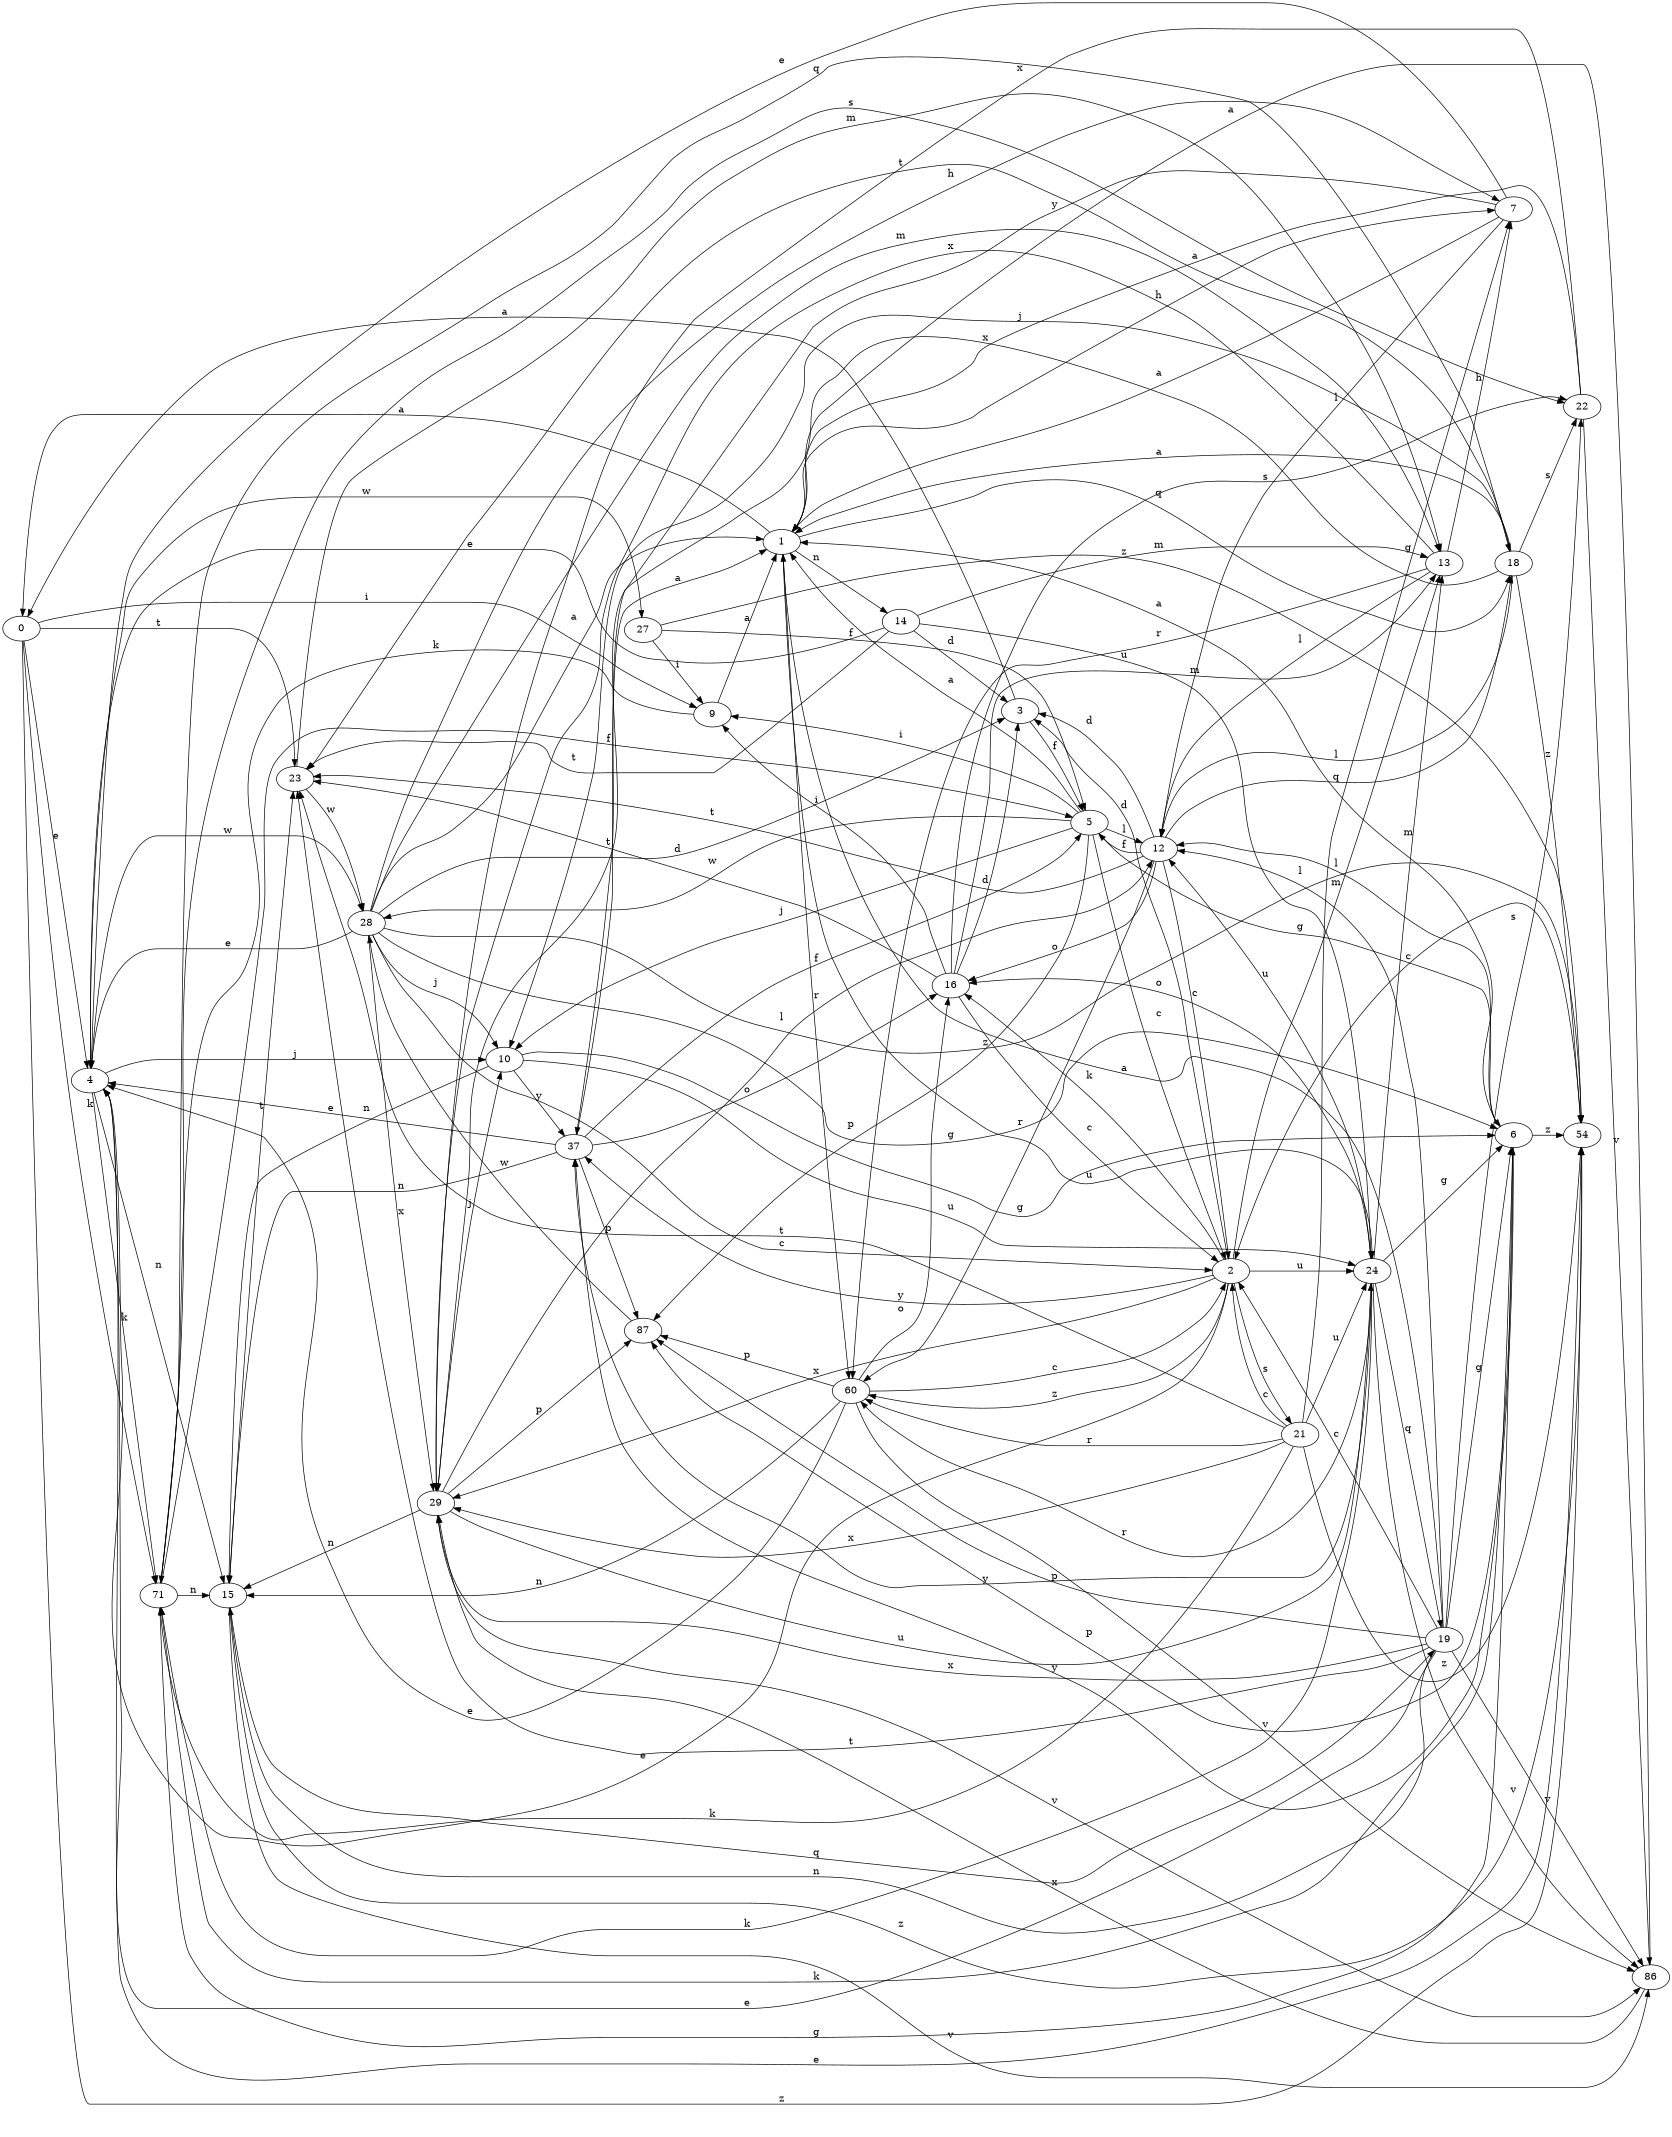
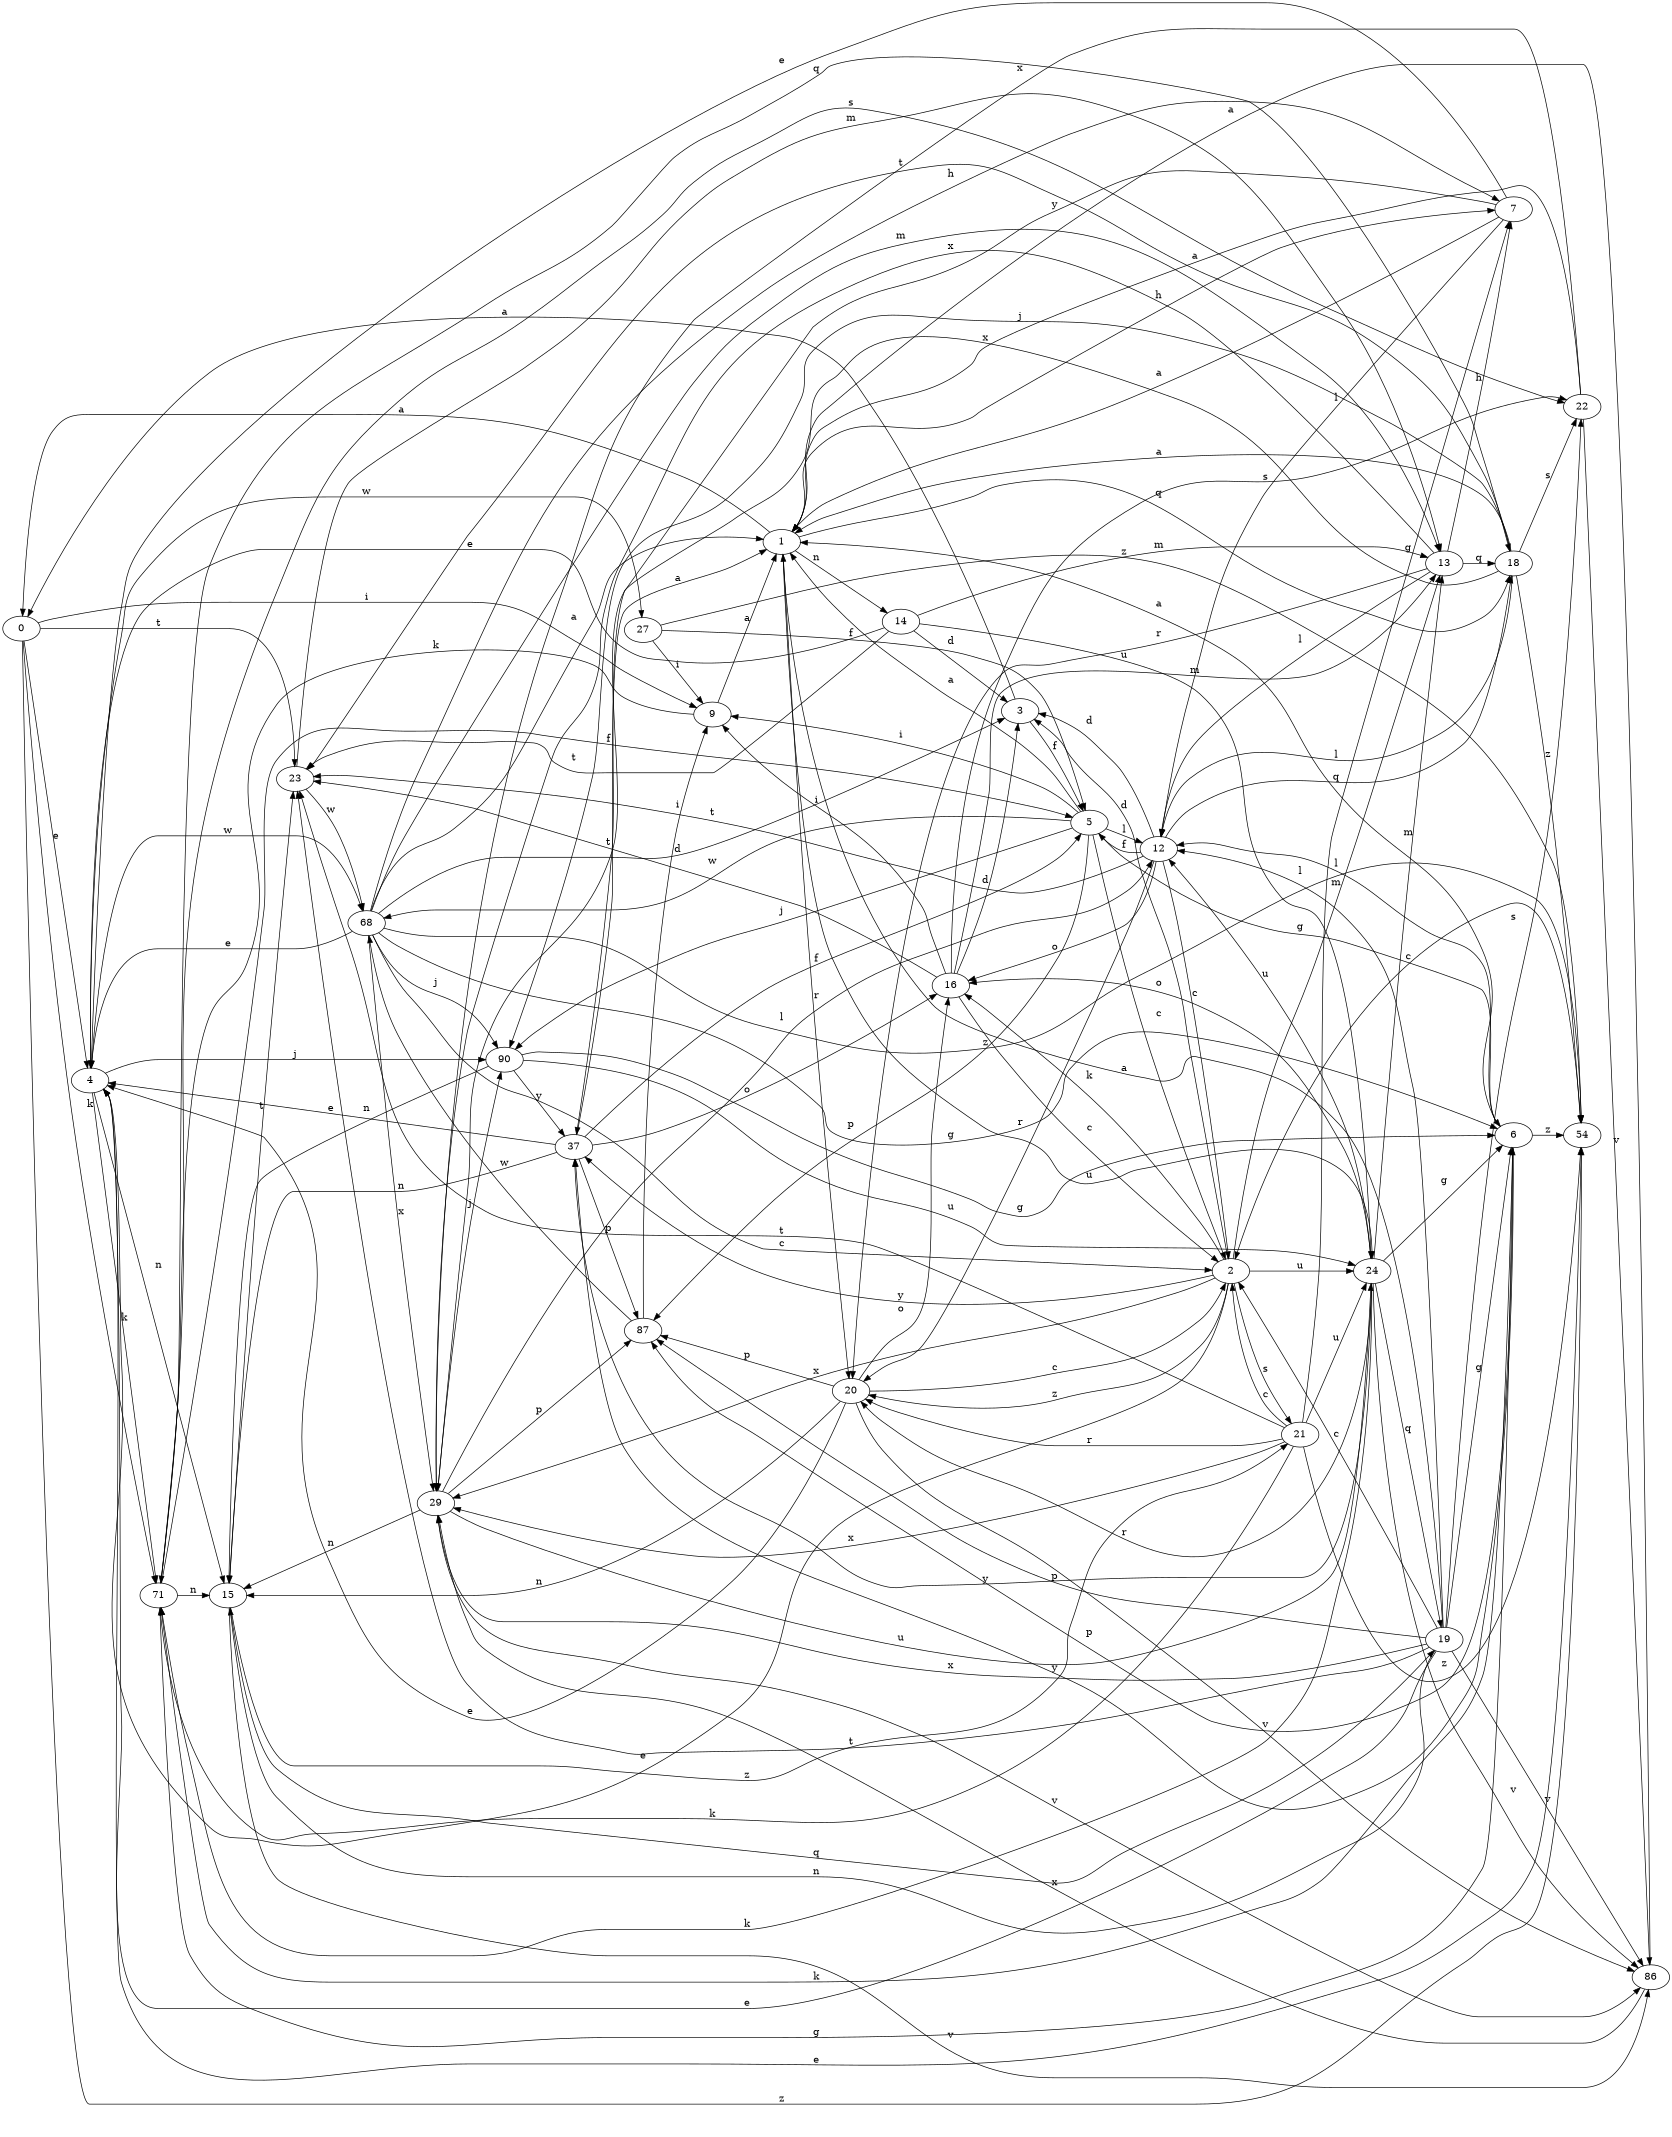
edge "13" -> "18": added, label "q"
node "28": label "28" -> "68"
edge "87" -> "9": added, label "i"
node "10": label "10" -> "90"
node "60": label "60" -> "20"
edge "15" -> "54": now "15" -> "21"
